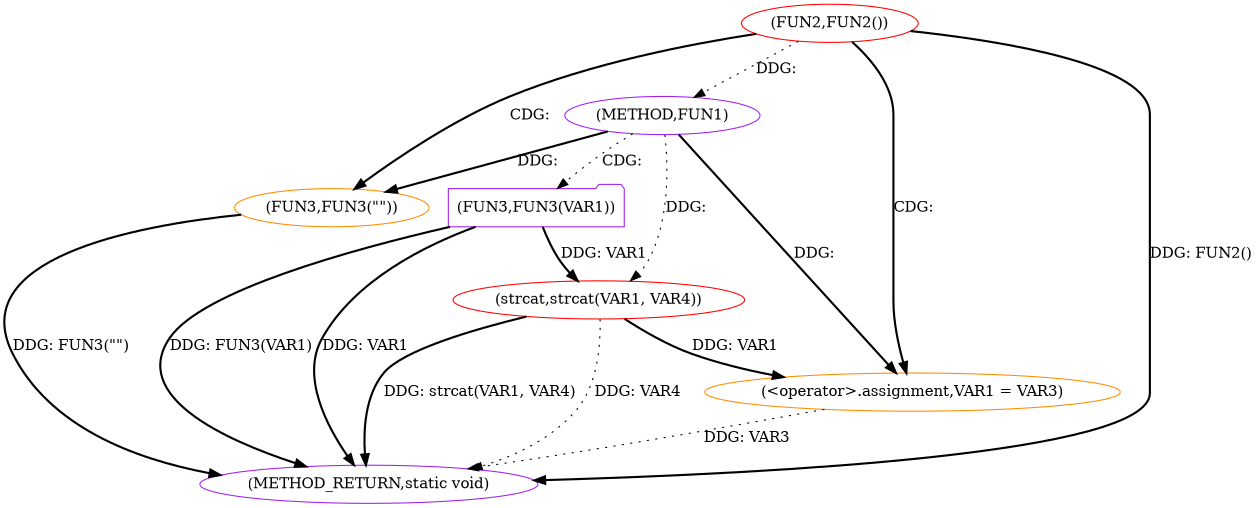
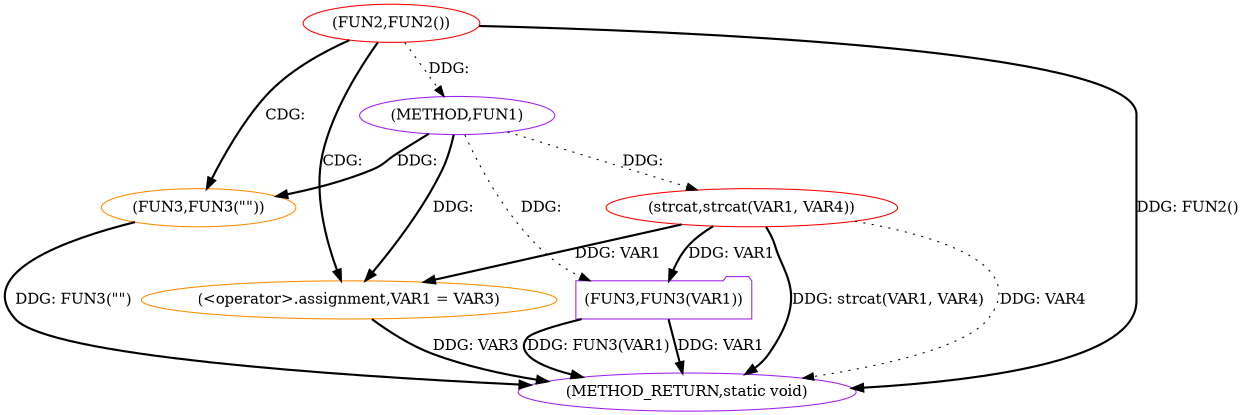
edge "(METHOD,FUN1)" -> "(FUN3,FUN3(VAR1))": label "CDG: " -> "DDG: "
edge "(FUN3,FUN3(VAR1))" -> "(strcat,strcat(VAR1, VAR4))": reversed
edge "(<operator>.assignment,VAR1 = VAR3)" -> "(METHOD_RETURN,static void)": style dotted -> bold
